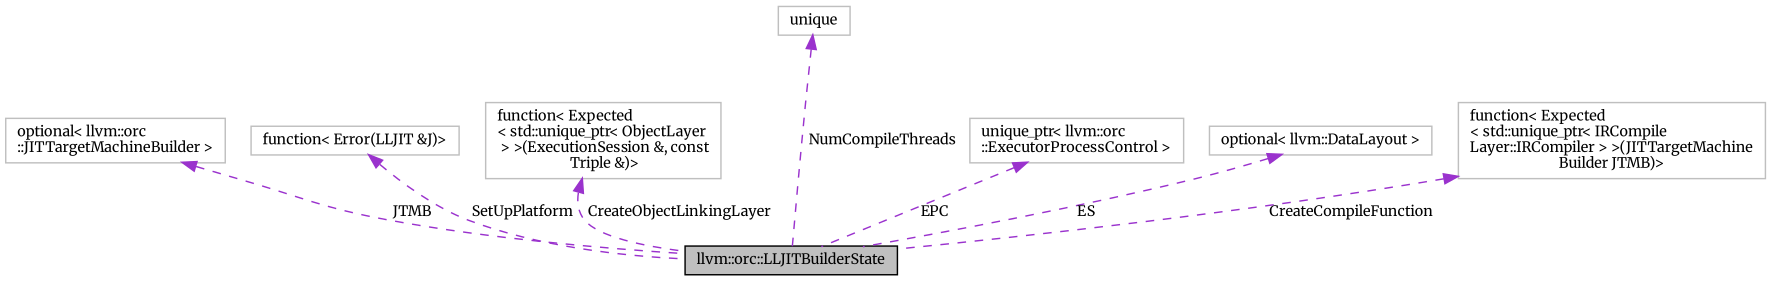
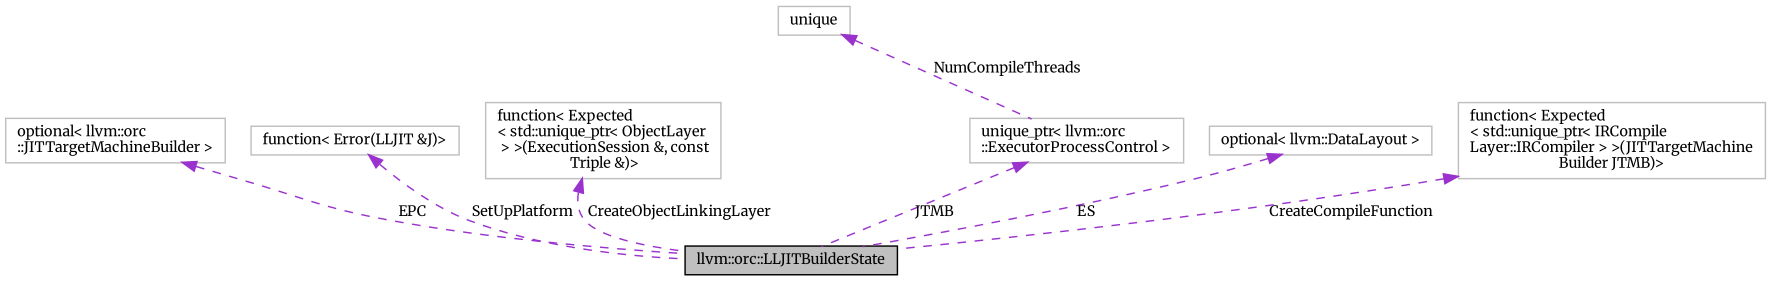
edge "llvm::orc::LLJITBuilderState" -> "unique": now "unique_ptr< llvm::orc ::ExecutorProcessControl >" -> "unique"
edge "llvm::orc::LLJITBuilderState" -> "optional< llvm::orc ::JITTargetMachineBuilder >": label " JTMB" -> " EPC"
edge "llvm::orc::LLJITBuilderState" -> "unique_ptr< llvm::orc ::ExecutorProcessControl >": label " EPC" -> " JTMB"
